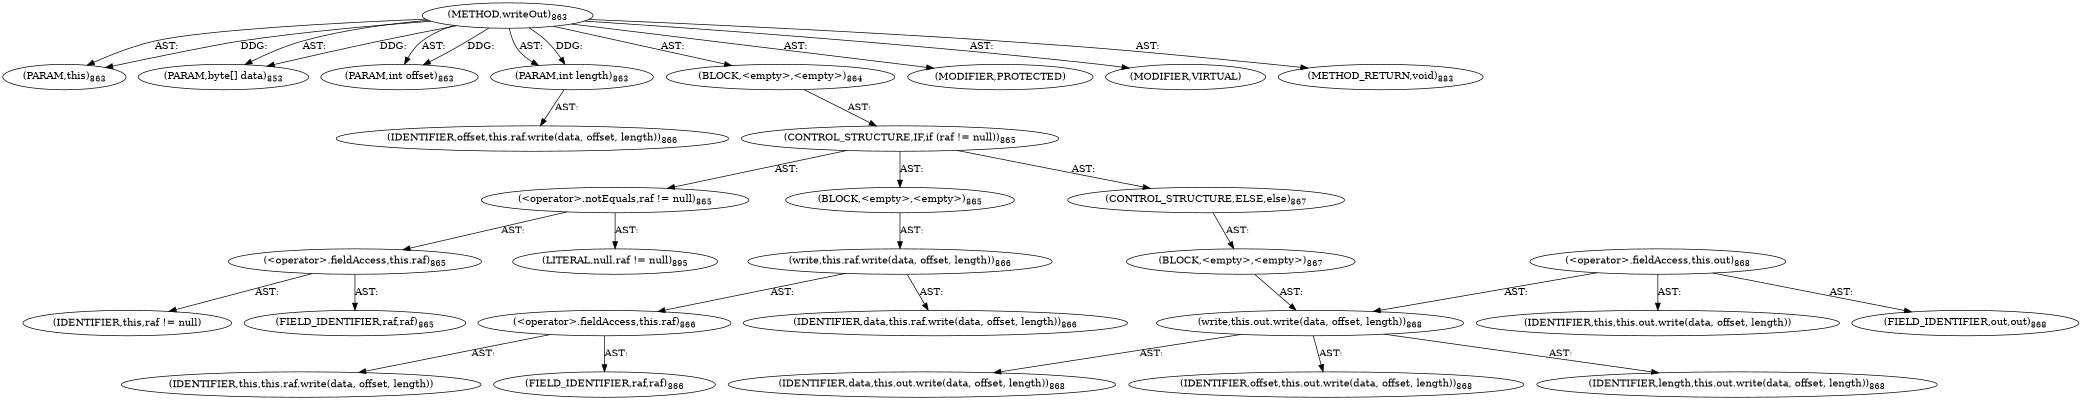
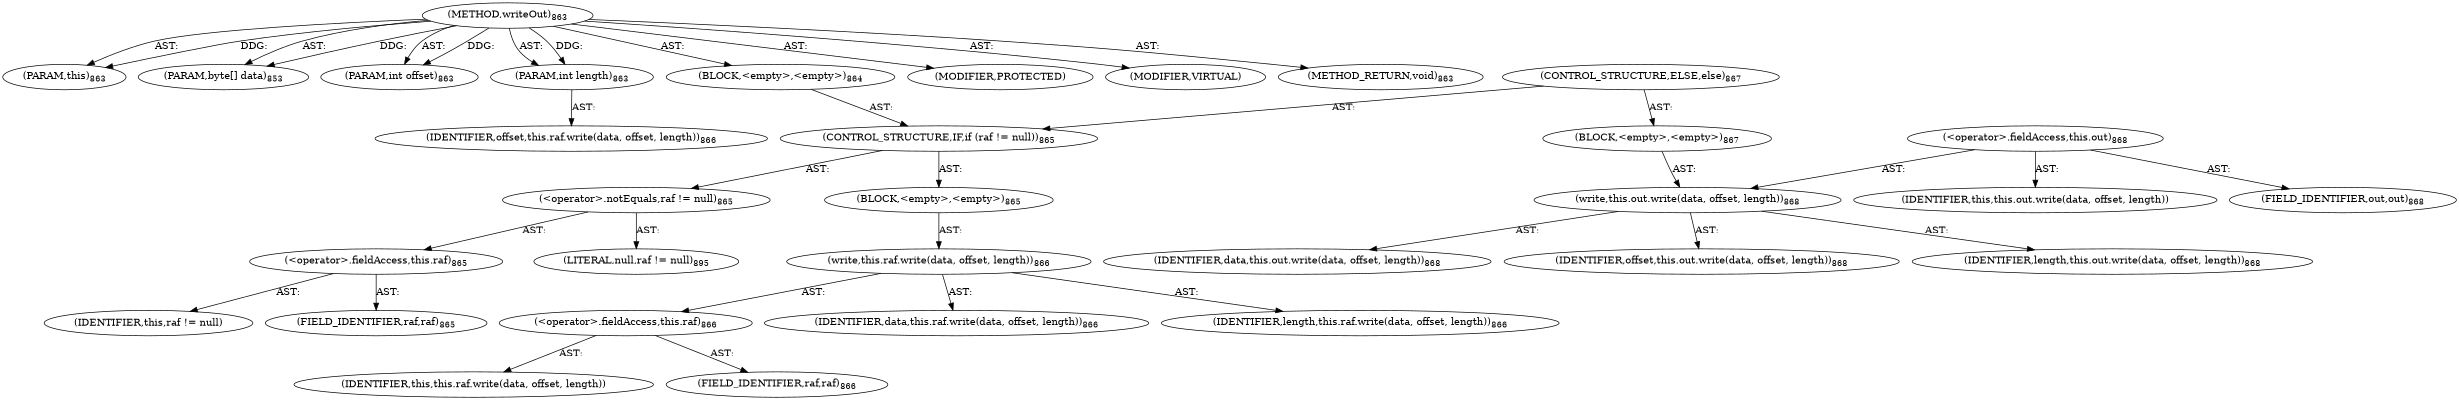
node "(METHOD_RETURN,void)": text "883" -> "863"
edge "(CONTROL_STRUCTURE,IF,if (raf != null))" -> "(CONTROL_STRUCTURE,ELSE,else)": reversed
node "(IDENTIFIER,length,this.raf.write(data, offset, length))": added
